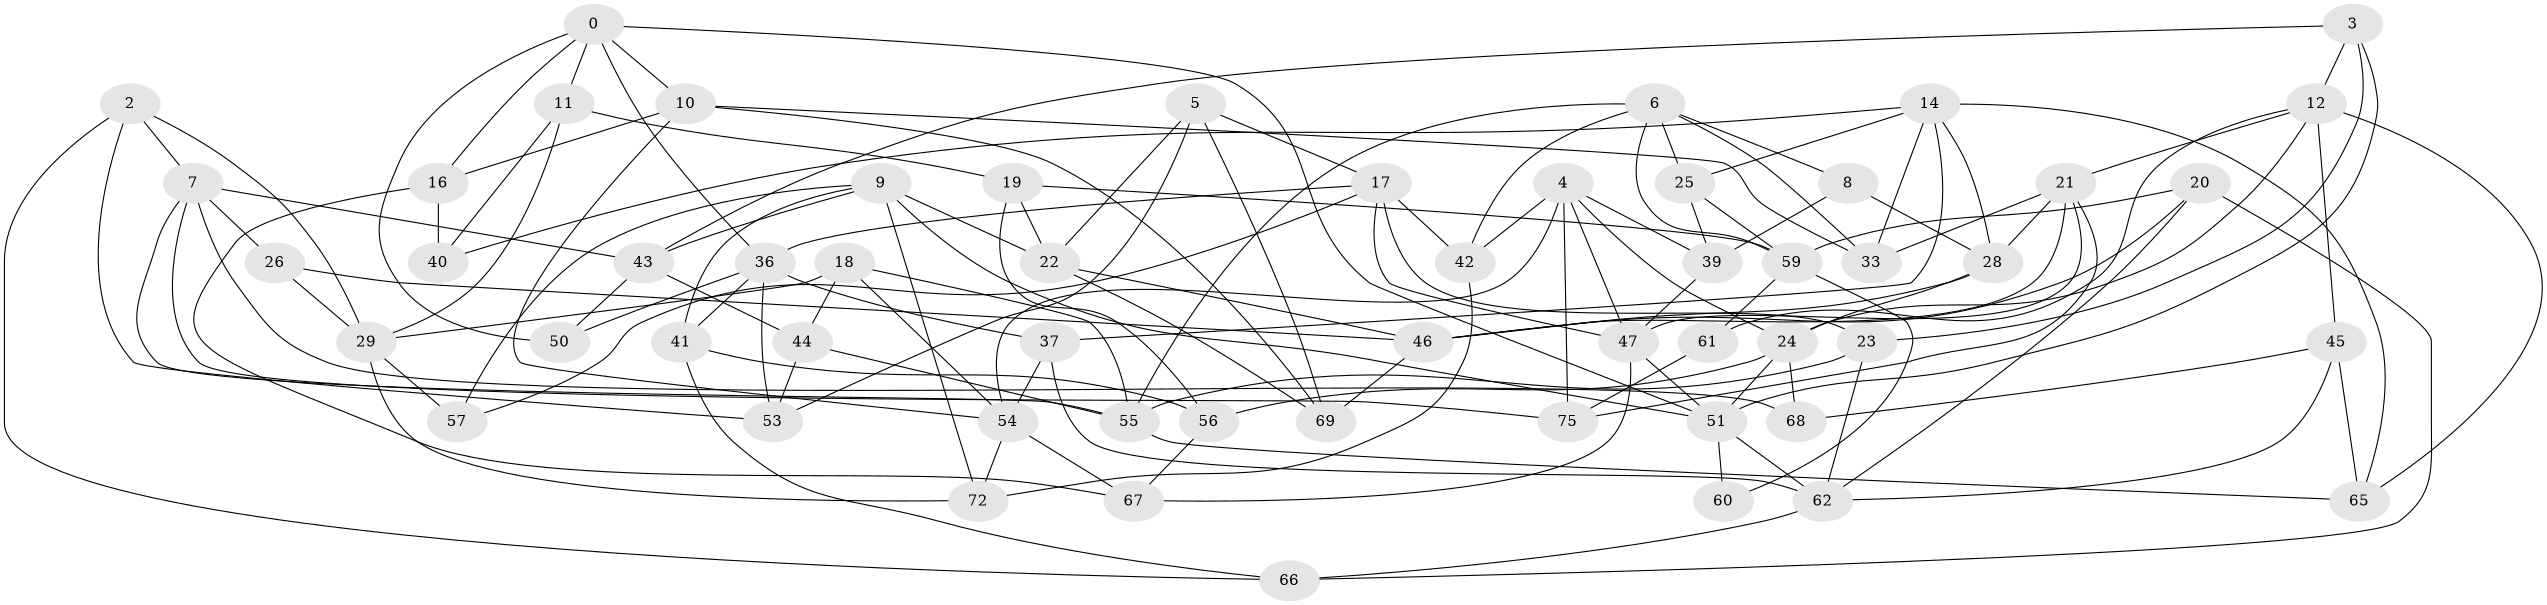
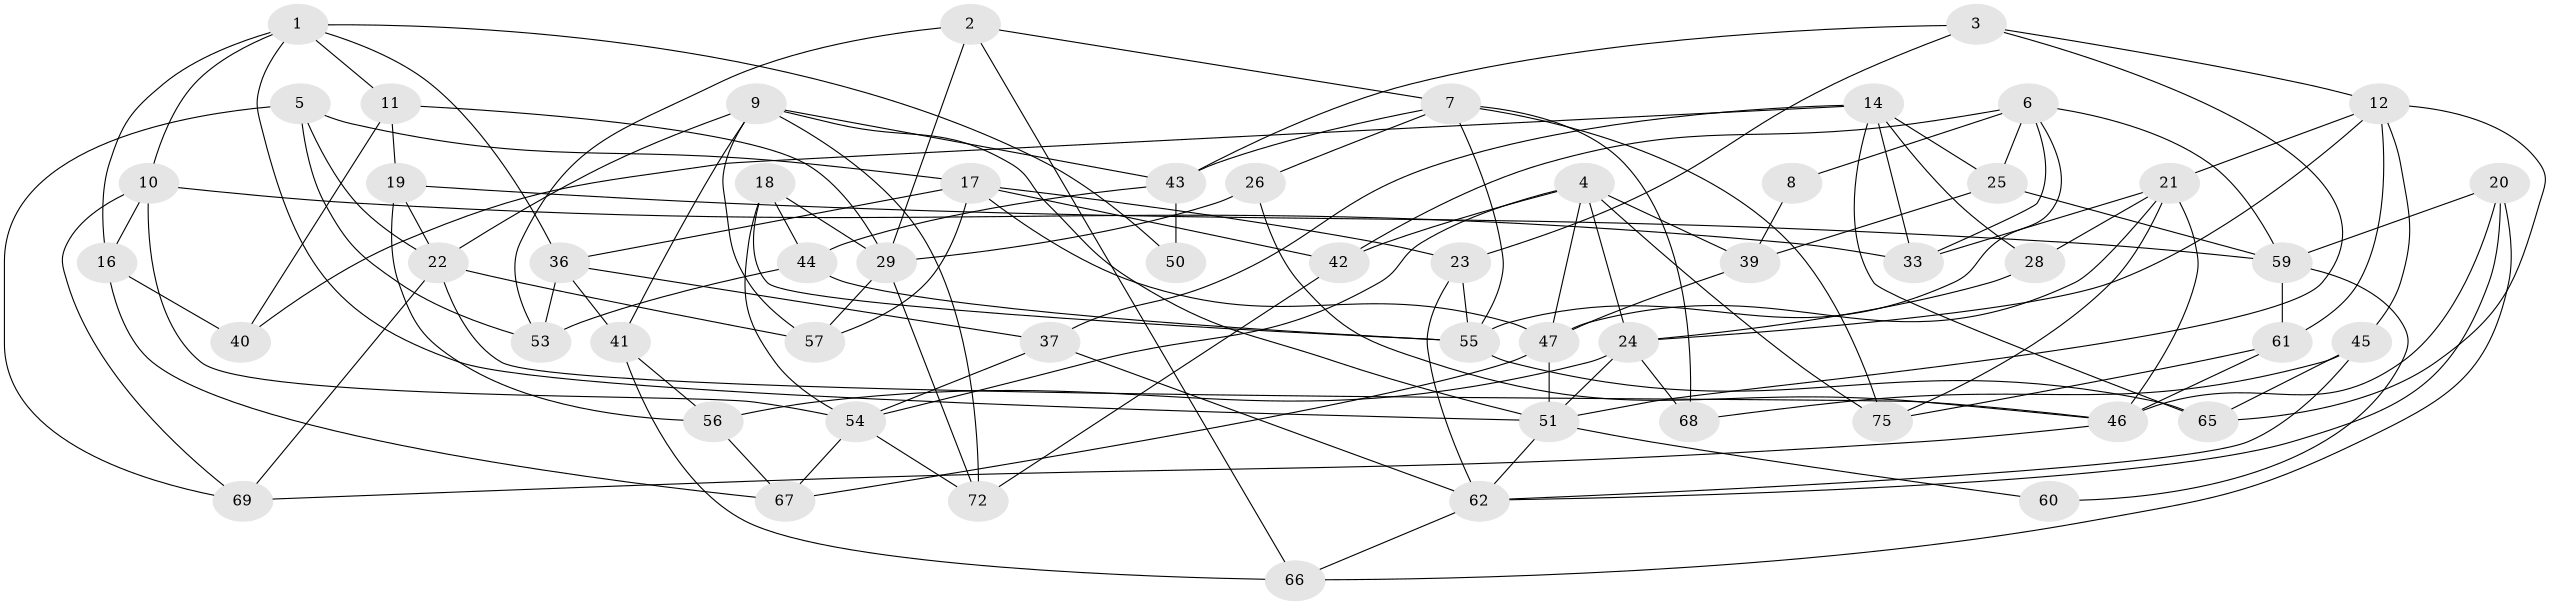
node "0": label "0" -> "1"
edge "8" -- "28": removed
edge "36" -- "50": removed
edge "22" -- "57": added
edge "28" -- "46": now "61" -- "46"
